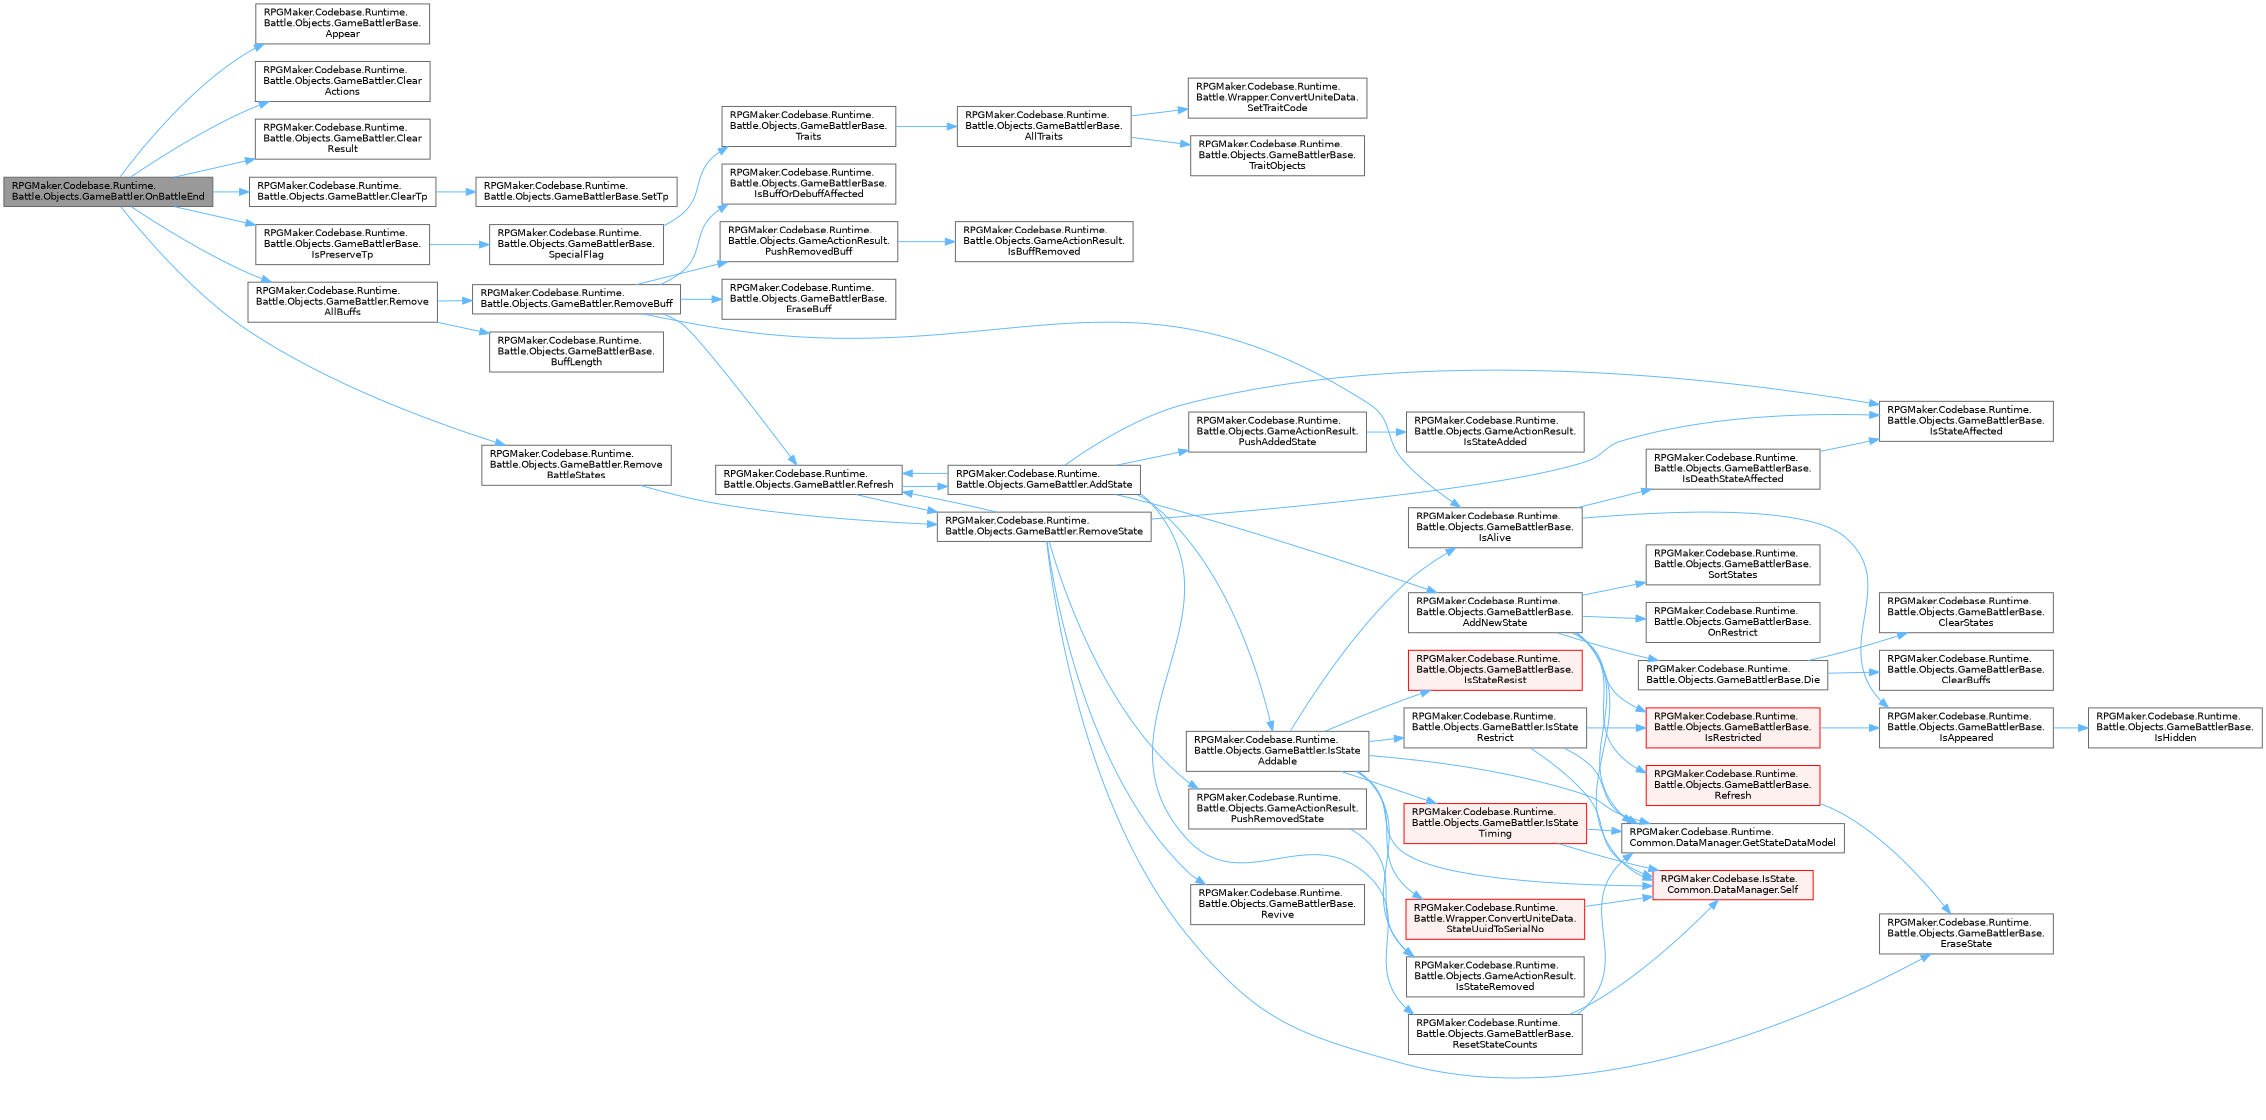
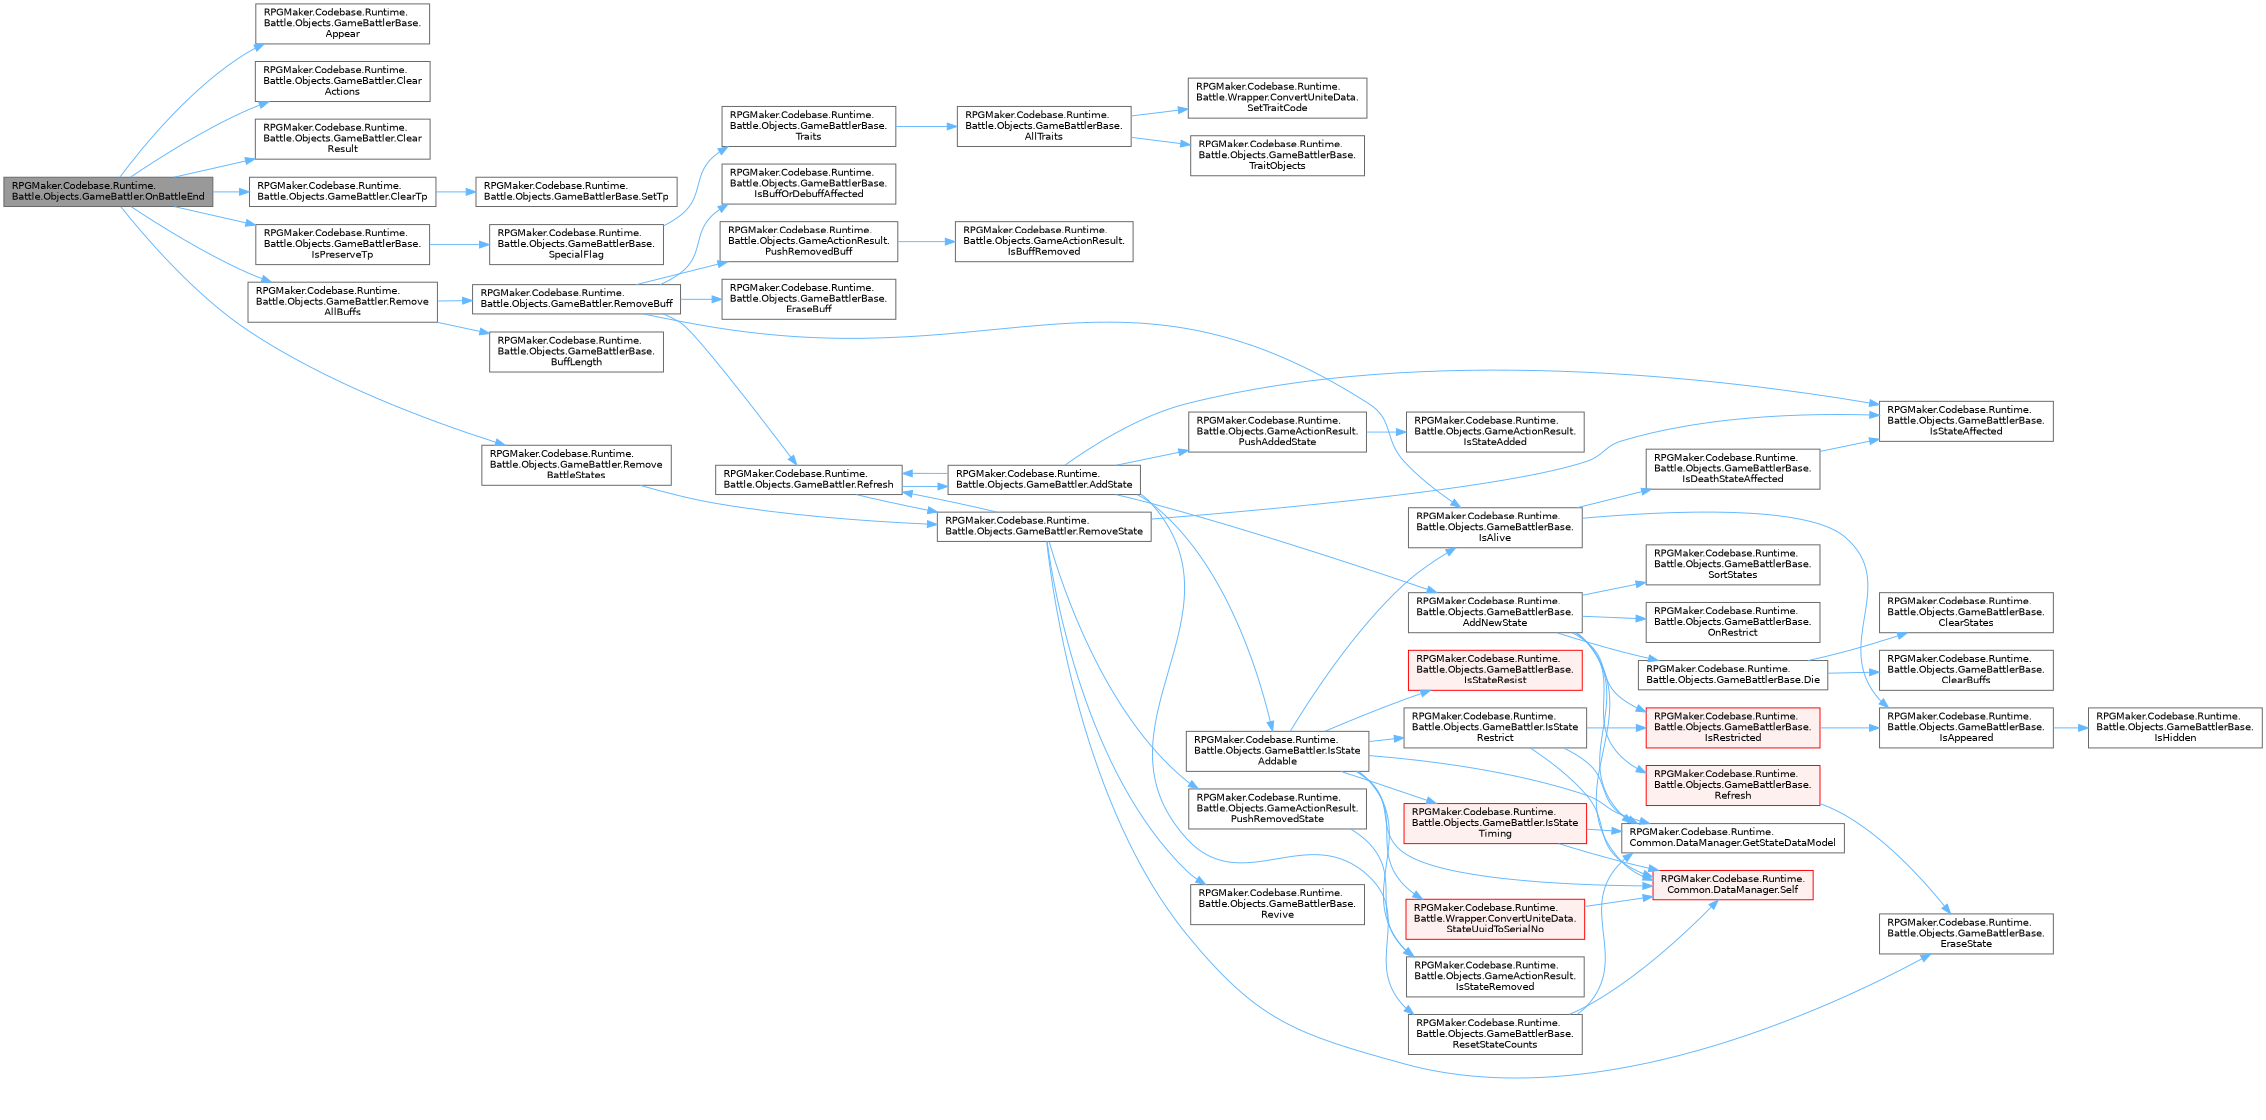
node "RPGMaker.Codebase.IsState. Common.DataManager.Self": label "RPGMaker.Codebase.IsState. Common.DataManager.Self" -> "RPGMaker.Codebase.Runtime. Common.DataManager.Self"
